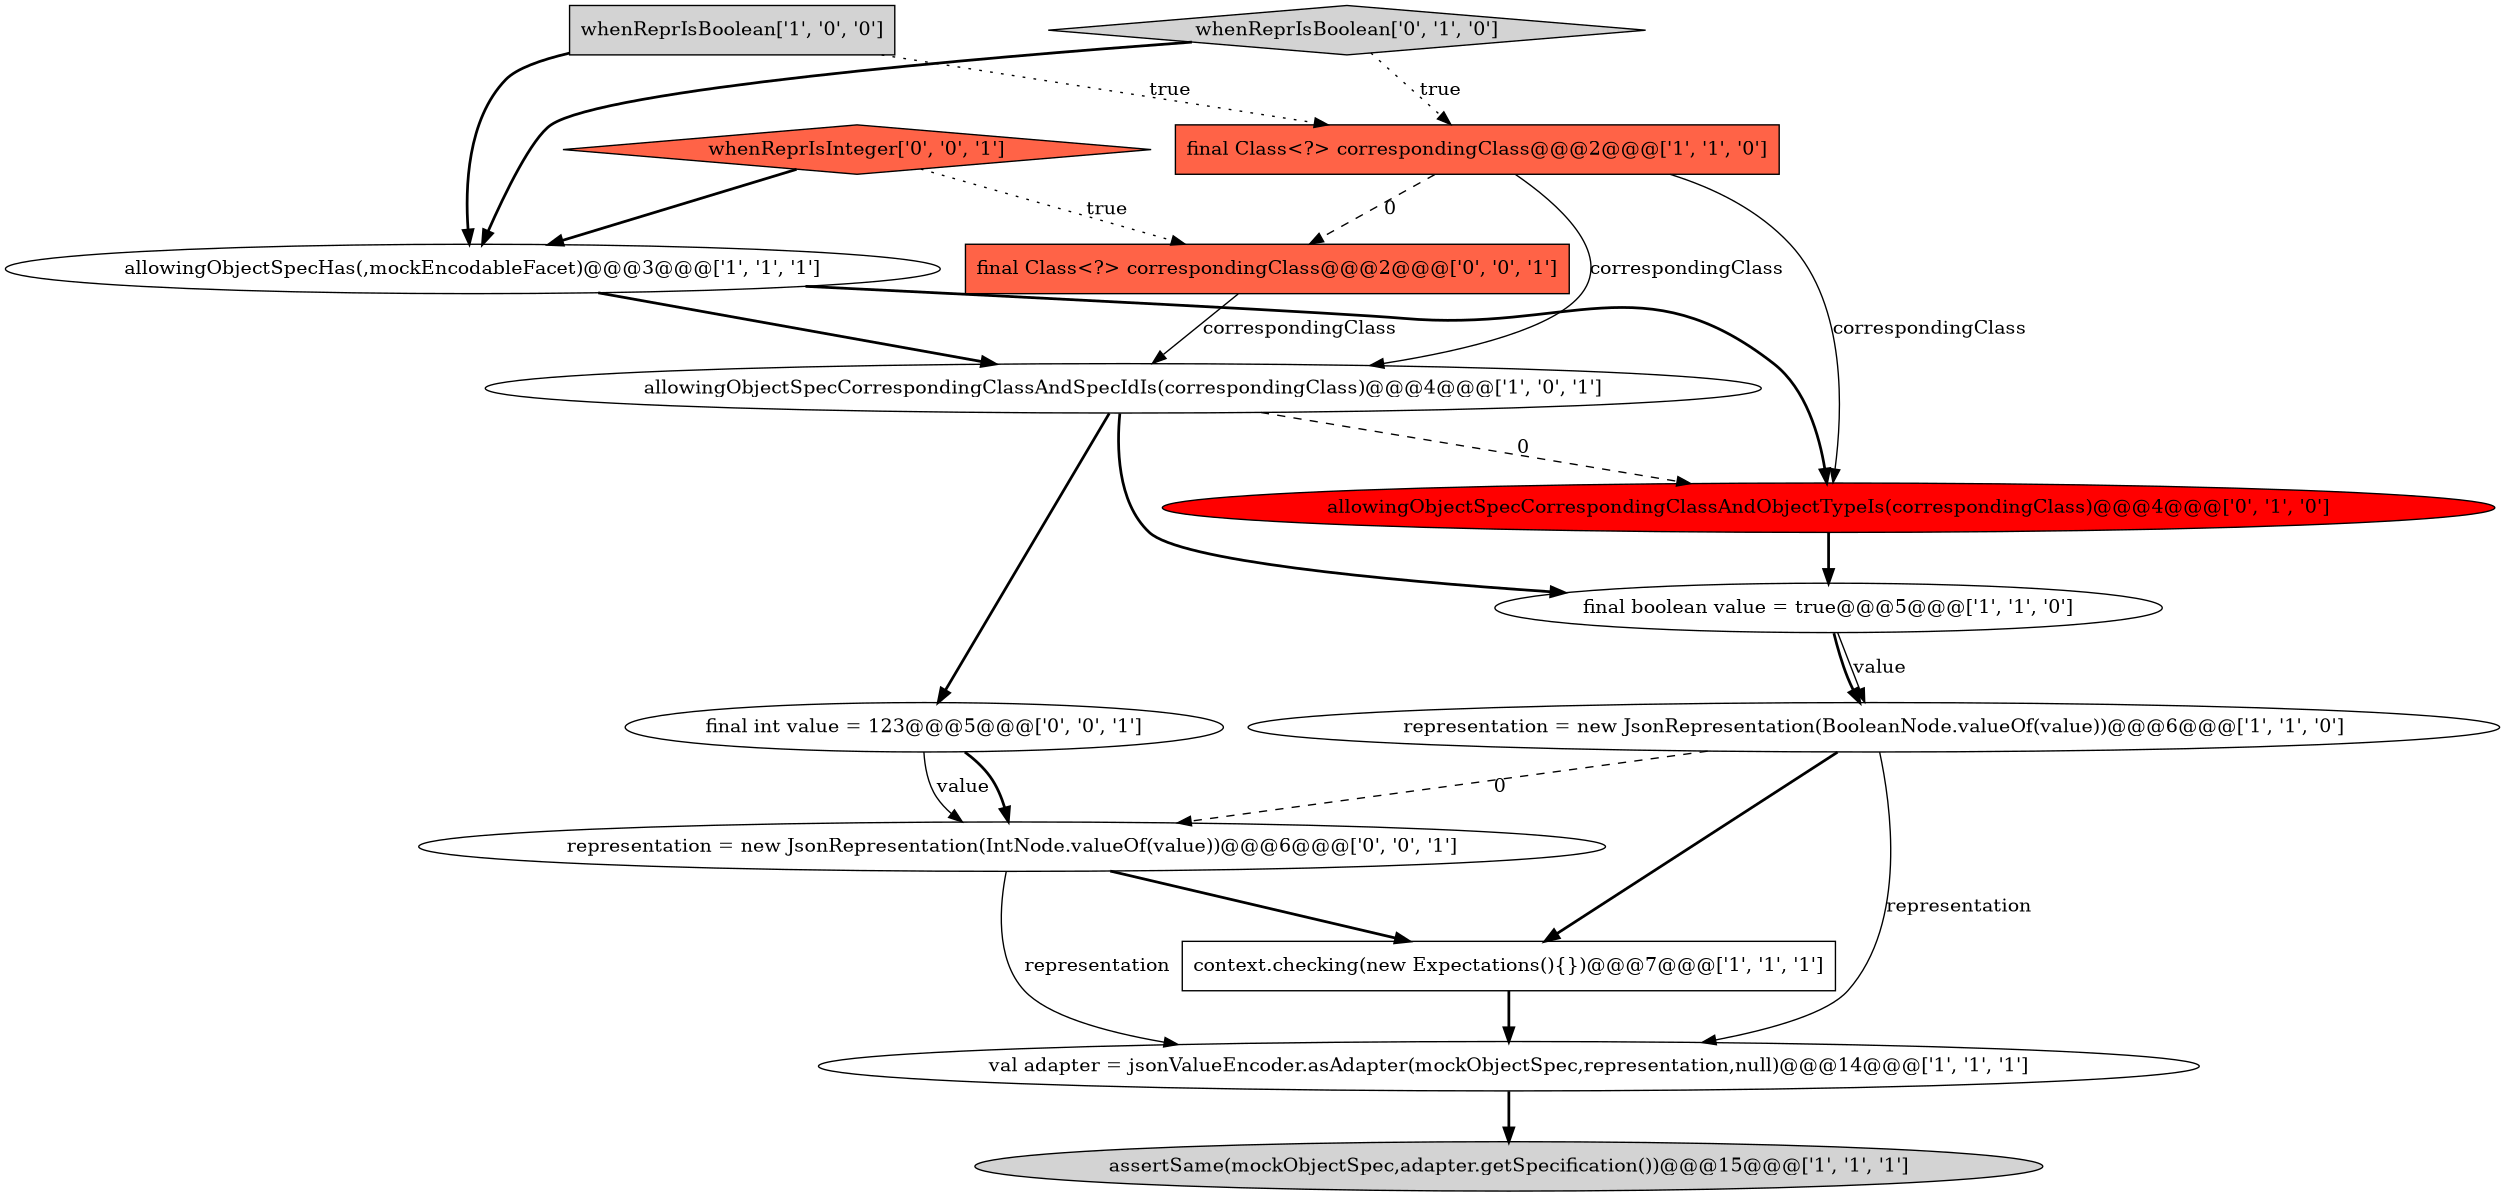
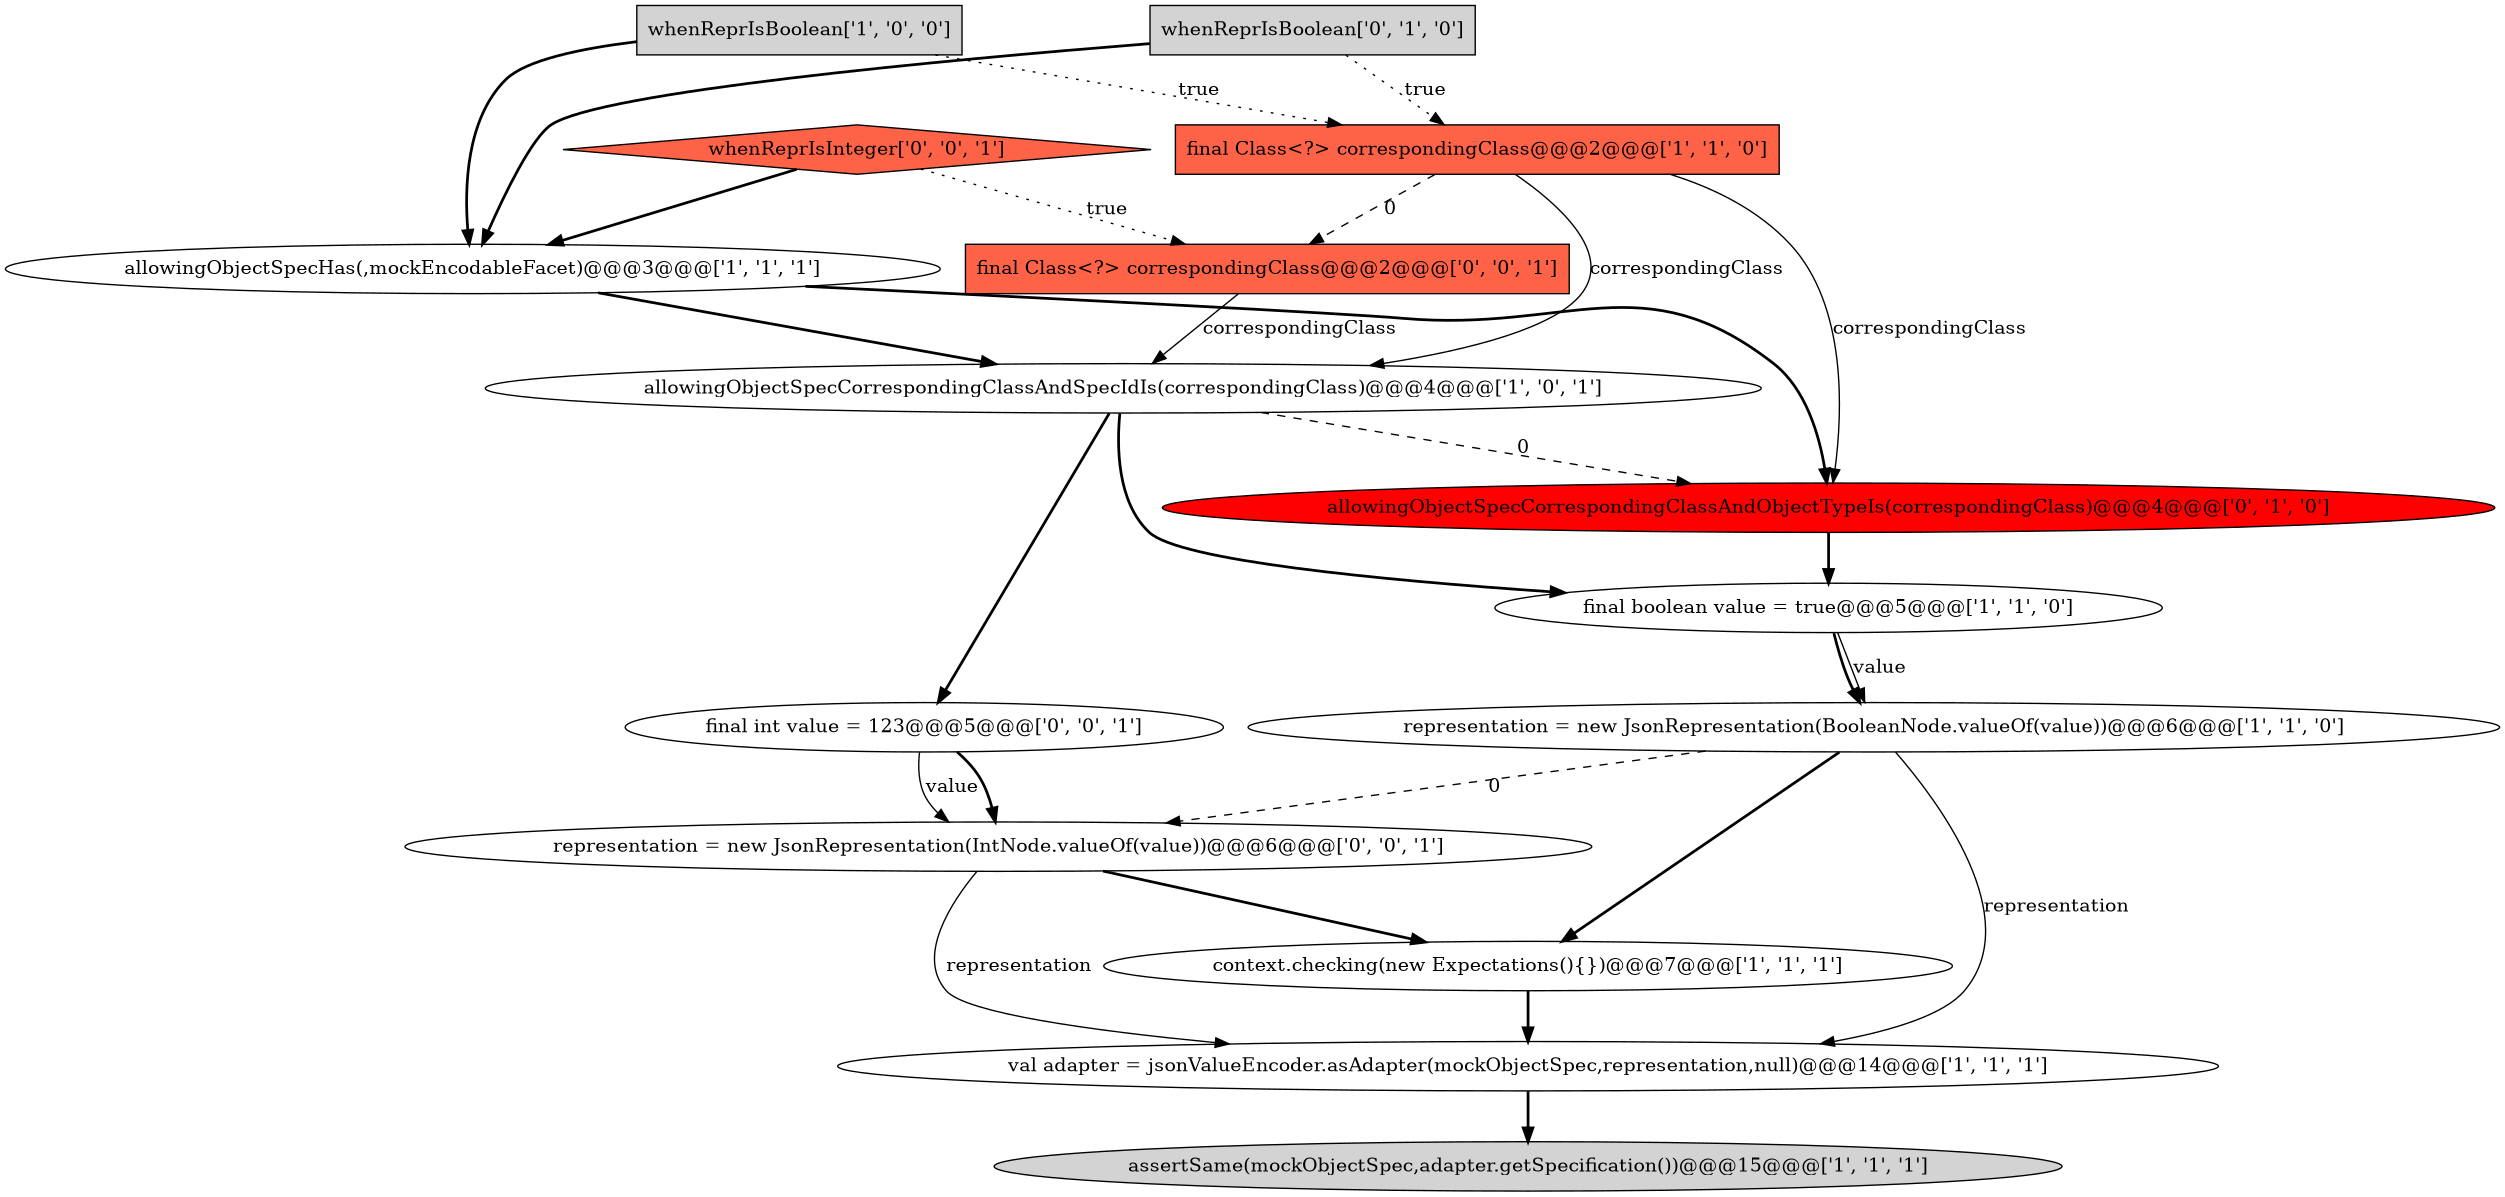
node "whenReprIsBoolean['0', '1', '0']": shape diamond -> box
node "context.checking(new Expectations(){})@@@7@@@['1', '1', '1']": shape box -> ellipse
